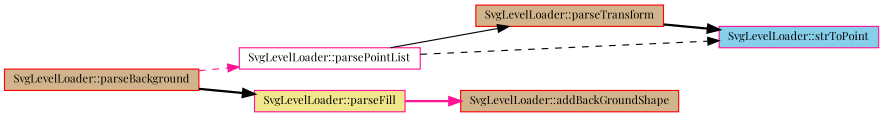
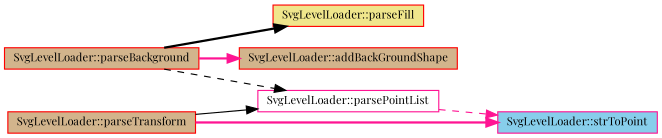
edge "SvgLevelLoader::parseTransform" -> "SvgLevelLoader::strToPoint": color black -> deeppink
edge "SvgLevelLoader::parsePointList" -> "SvgLevelLoader::parseTransform": reversed
edge "SvgLevelLoader::parsePointList" -> "SvgLevelLoader::strToPoint": color black -> deeppink
edge "SvgLevelLoader::parseBackground" -> "SvgLevelLoader::parsePointList": color deeppink -> black
node "SvgLevelLoader::parseFill": color deeppink -> red
edge "SvgLevelLoader::parseFill" -> "SvgLevelLoader::addBackGroundShape": now "SvgLevelLoader::parseBackground" -> "SvgLevelLoader::addBackGroundShape"
